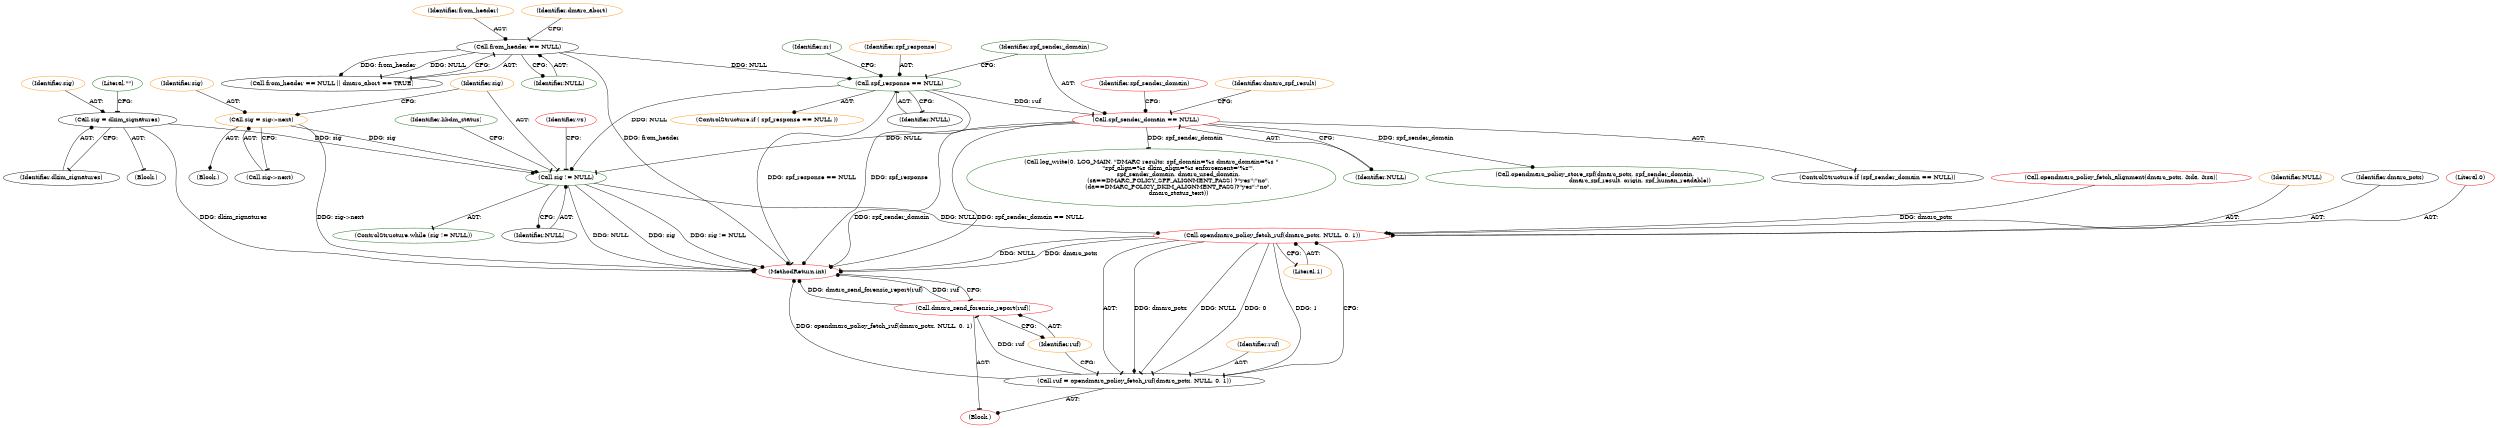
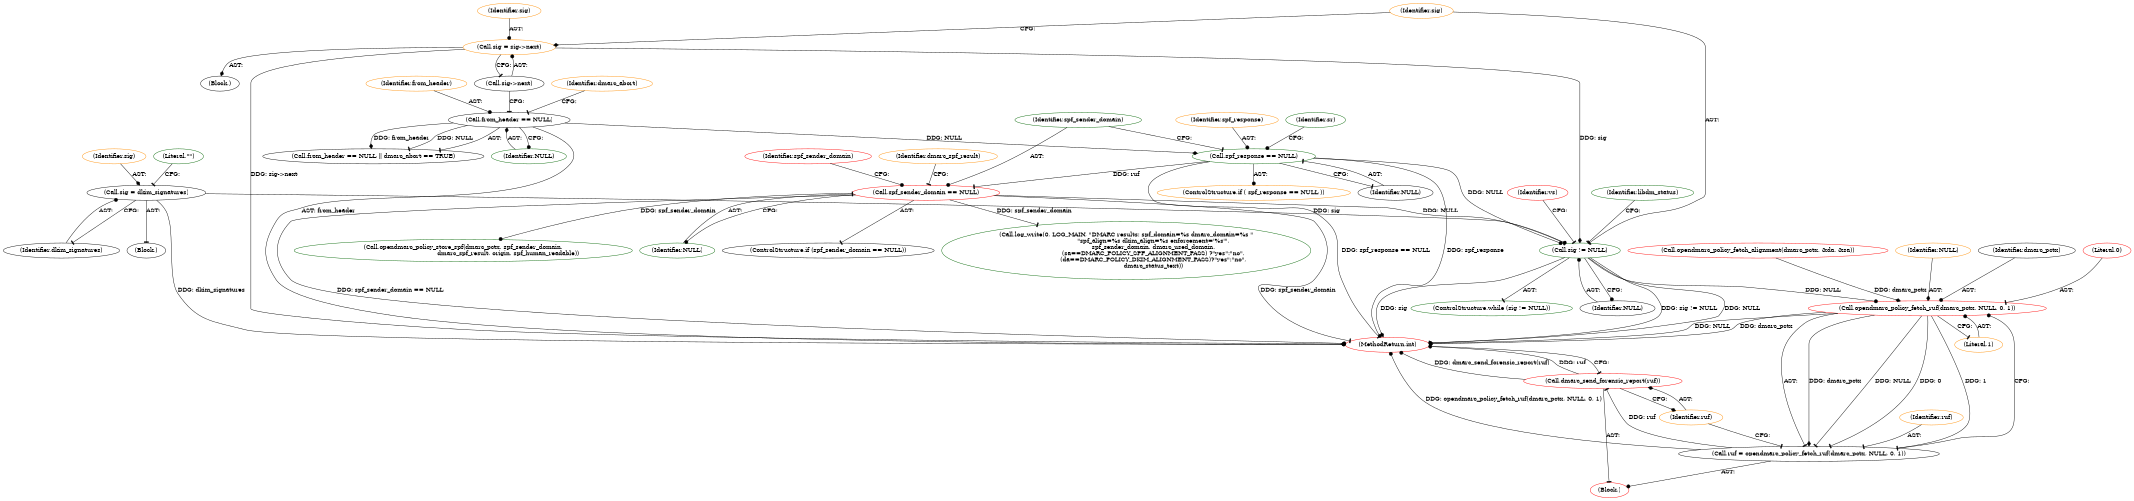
edge "(Call,from_header == NULL || dmarc_abort == TRUE)" -> "(Call,from_header == NULL)": now "(Call,sig->next)" -> "(Call,from_header == NULL)"
edge "(Call,from_header == NULL)" -> "(MethodReturn,int)": label "DDG: from_header" -> "AST: from_header"
